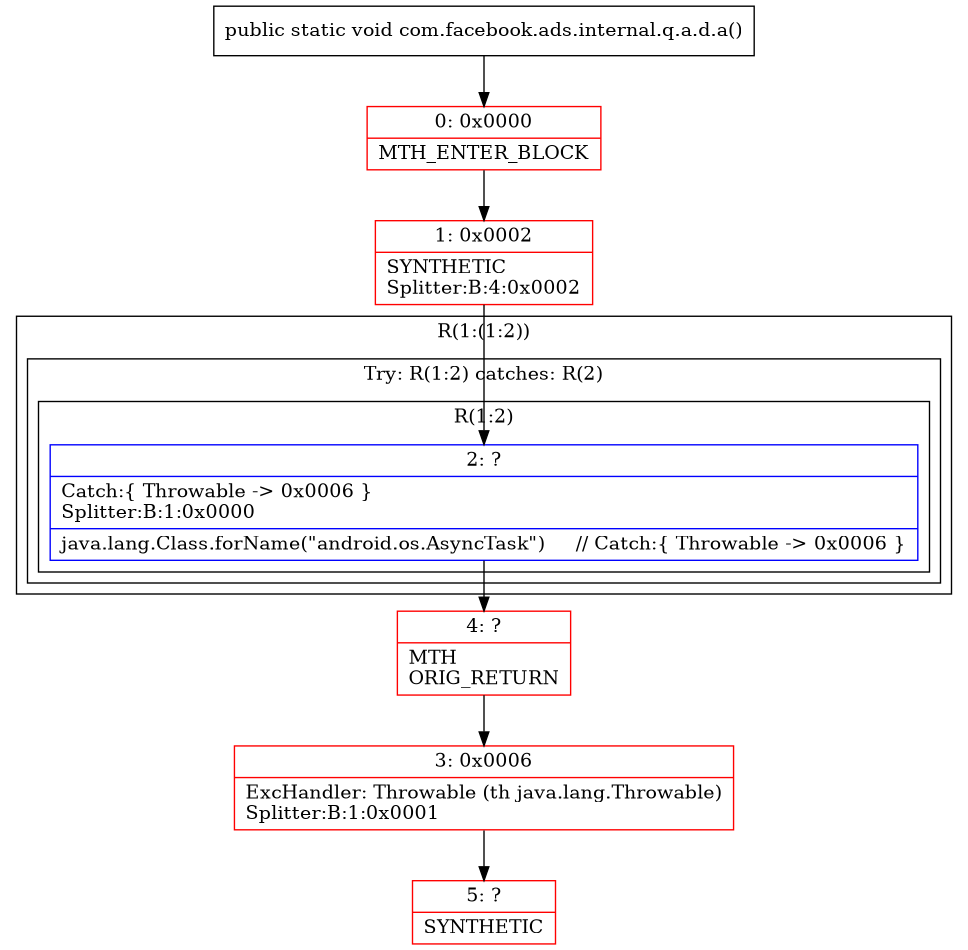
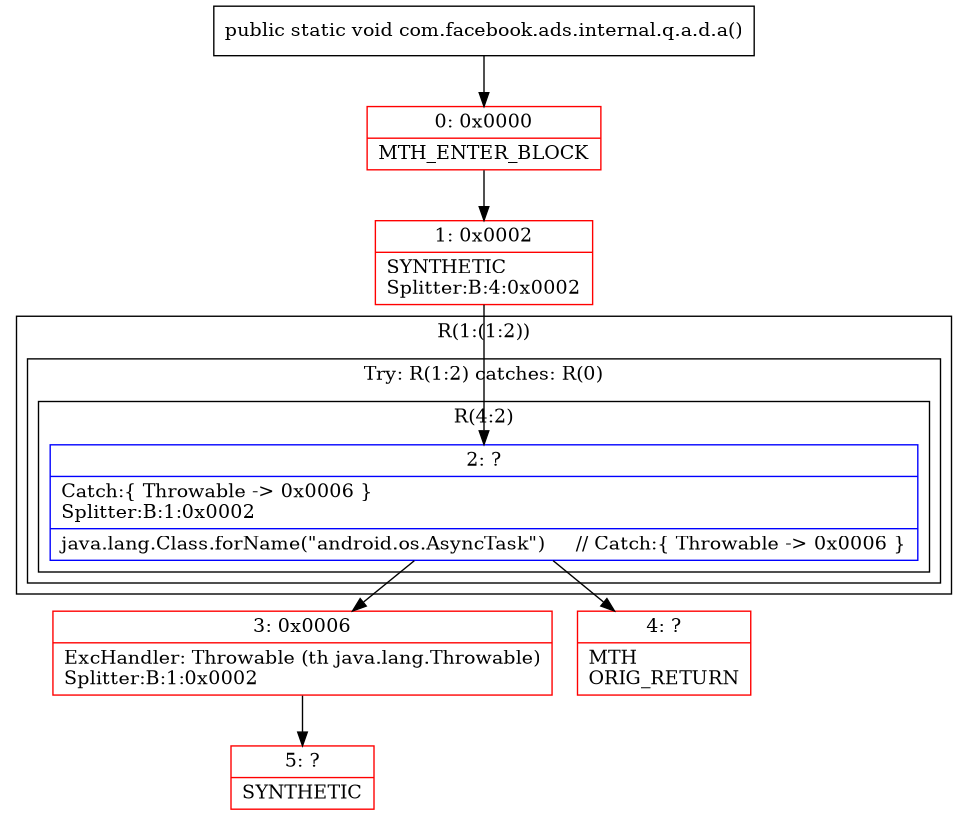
cluster "Try: R(1:2) catches: R(2)": label "Try: R(1:2) catches: R(2)" -> "Try: R(1:2) catches: R(0)"
cluster "R(1:2)": label "R(1:2)" -> "R(4:2)"
node "2: ?": text "Splitter:B:1:0x0000" -> "Splitter:B:1:0x0002"
edge "4: ?" -> "3: 0x0006": now "2: ?" -> "3: 0x0006"
node "3: 0x0006": text "Splitter:B:1:0x0001" -> "Splitter:B:1:0x0002"
